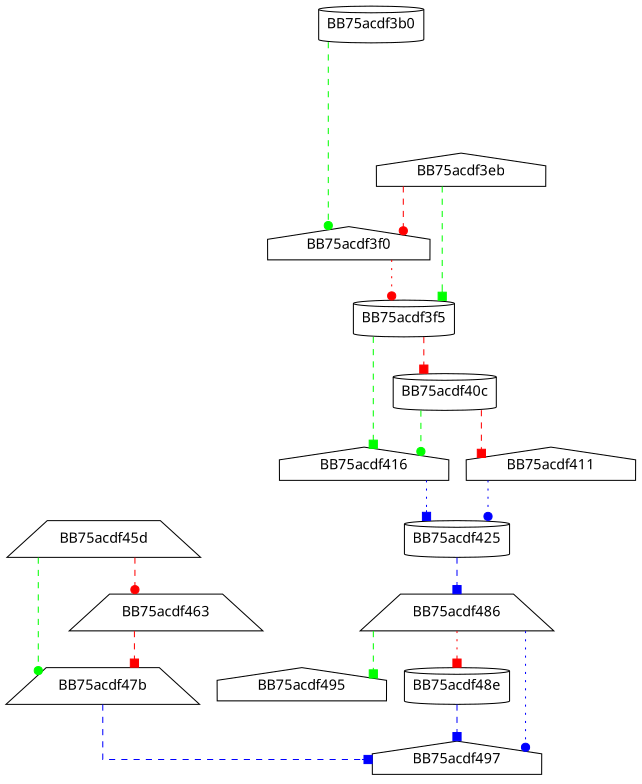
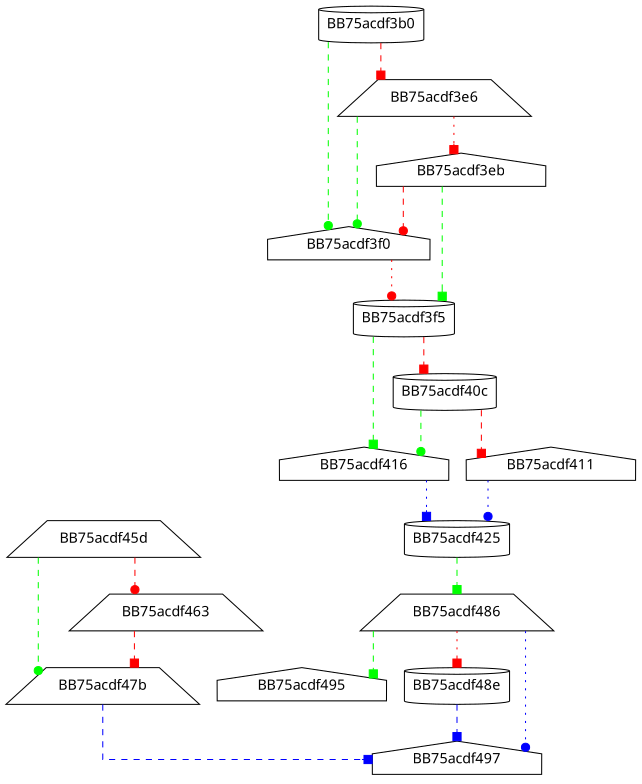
node "BB75acdf3e6": added
edge "BB75acdf425" -> "BB75acdf486": color blue -> green
